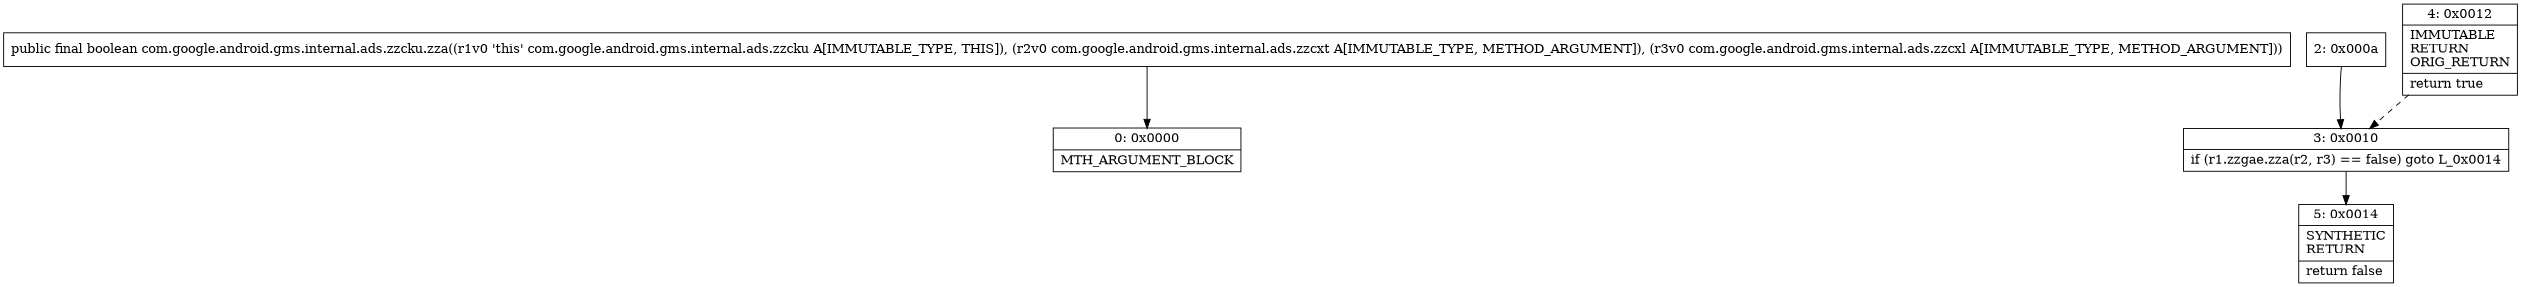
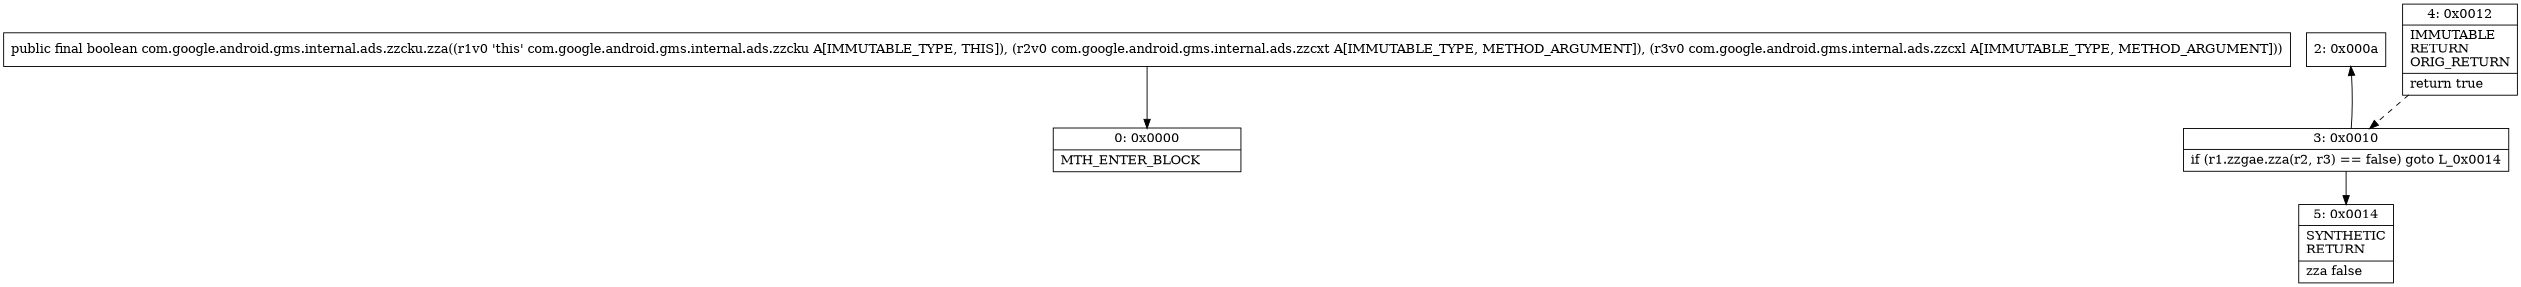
edge "2: 0x000a" -> "3: 0x0010": reversed
node "0: 0x0000": text "MTH_ARGUMENT_BLOCK" -> "MTH_ENTER_BLOCK"
node "5: 0x0014": text "return false" -> "zza false"
